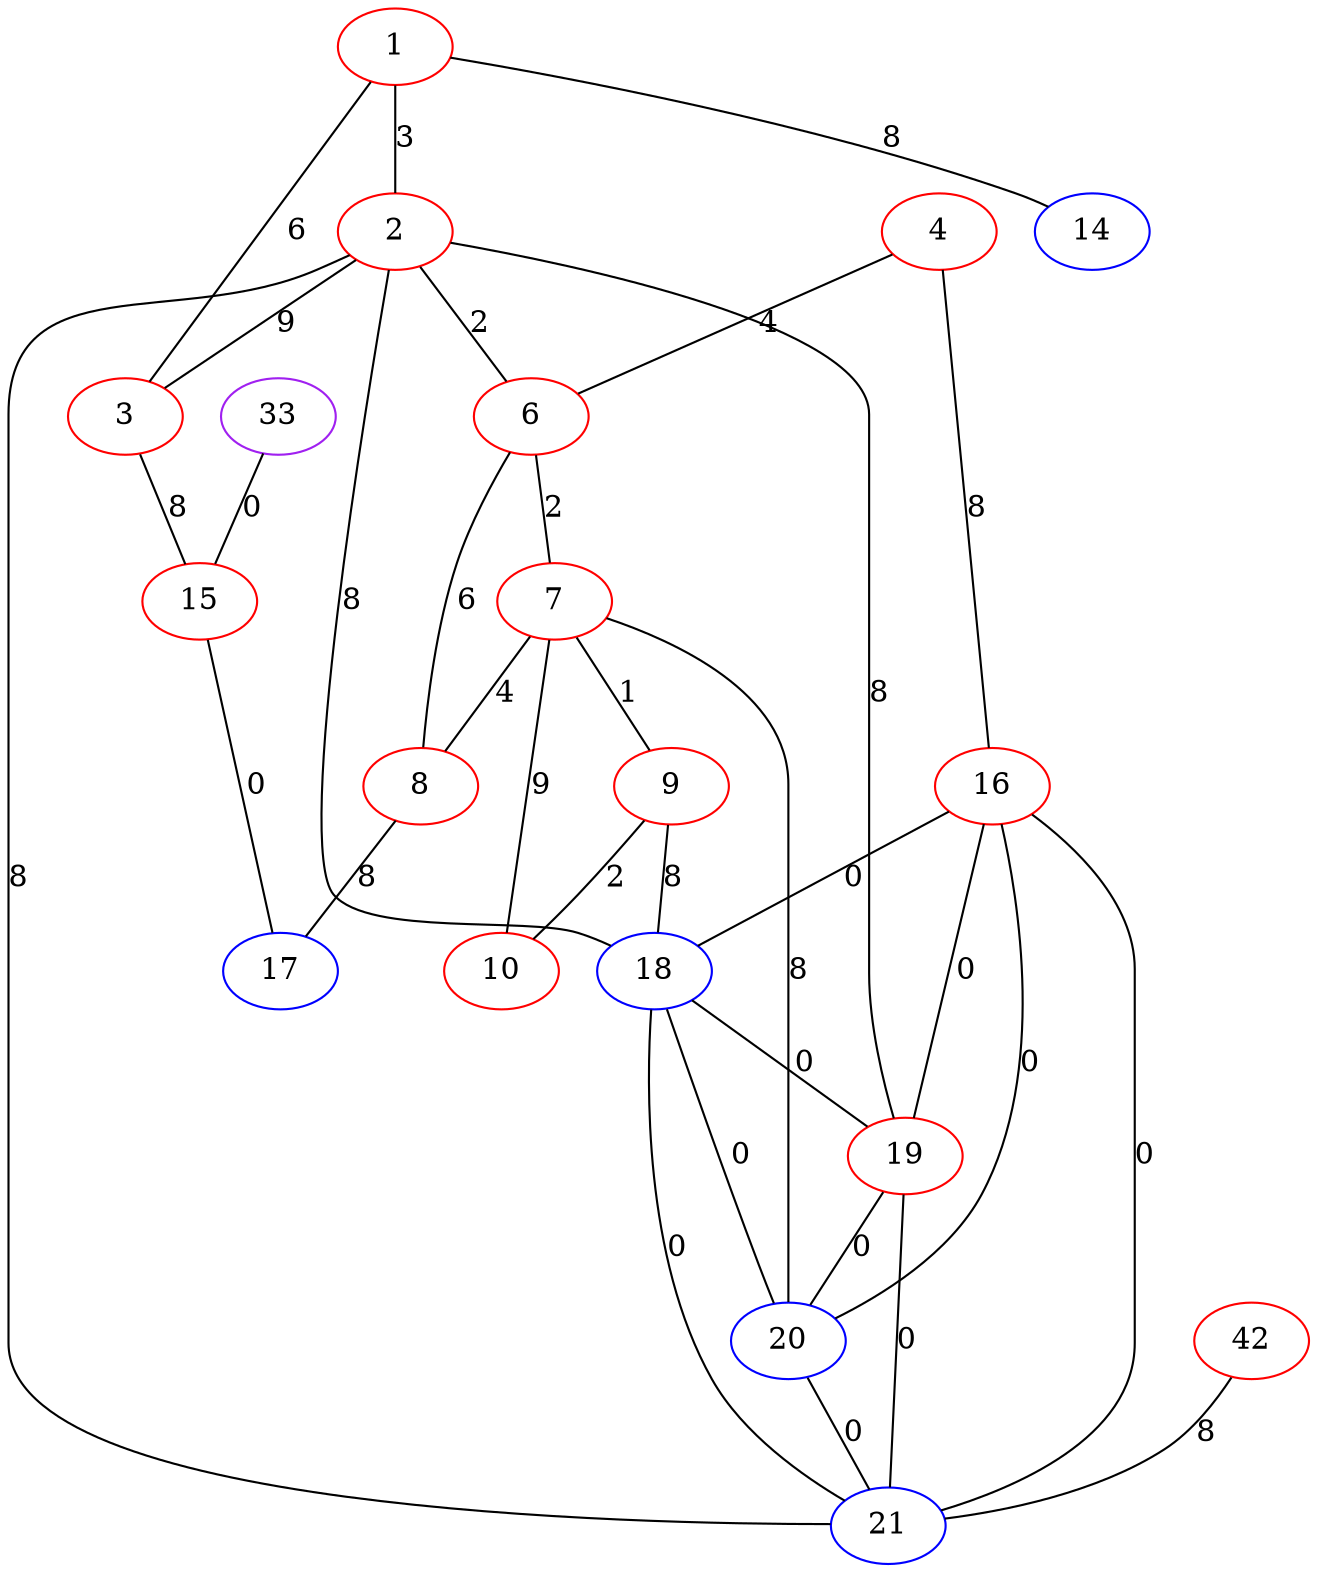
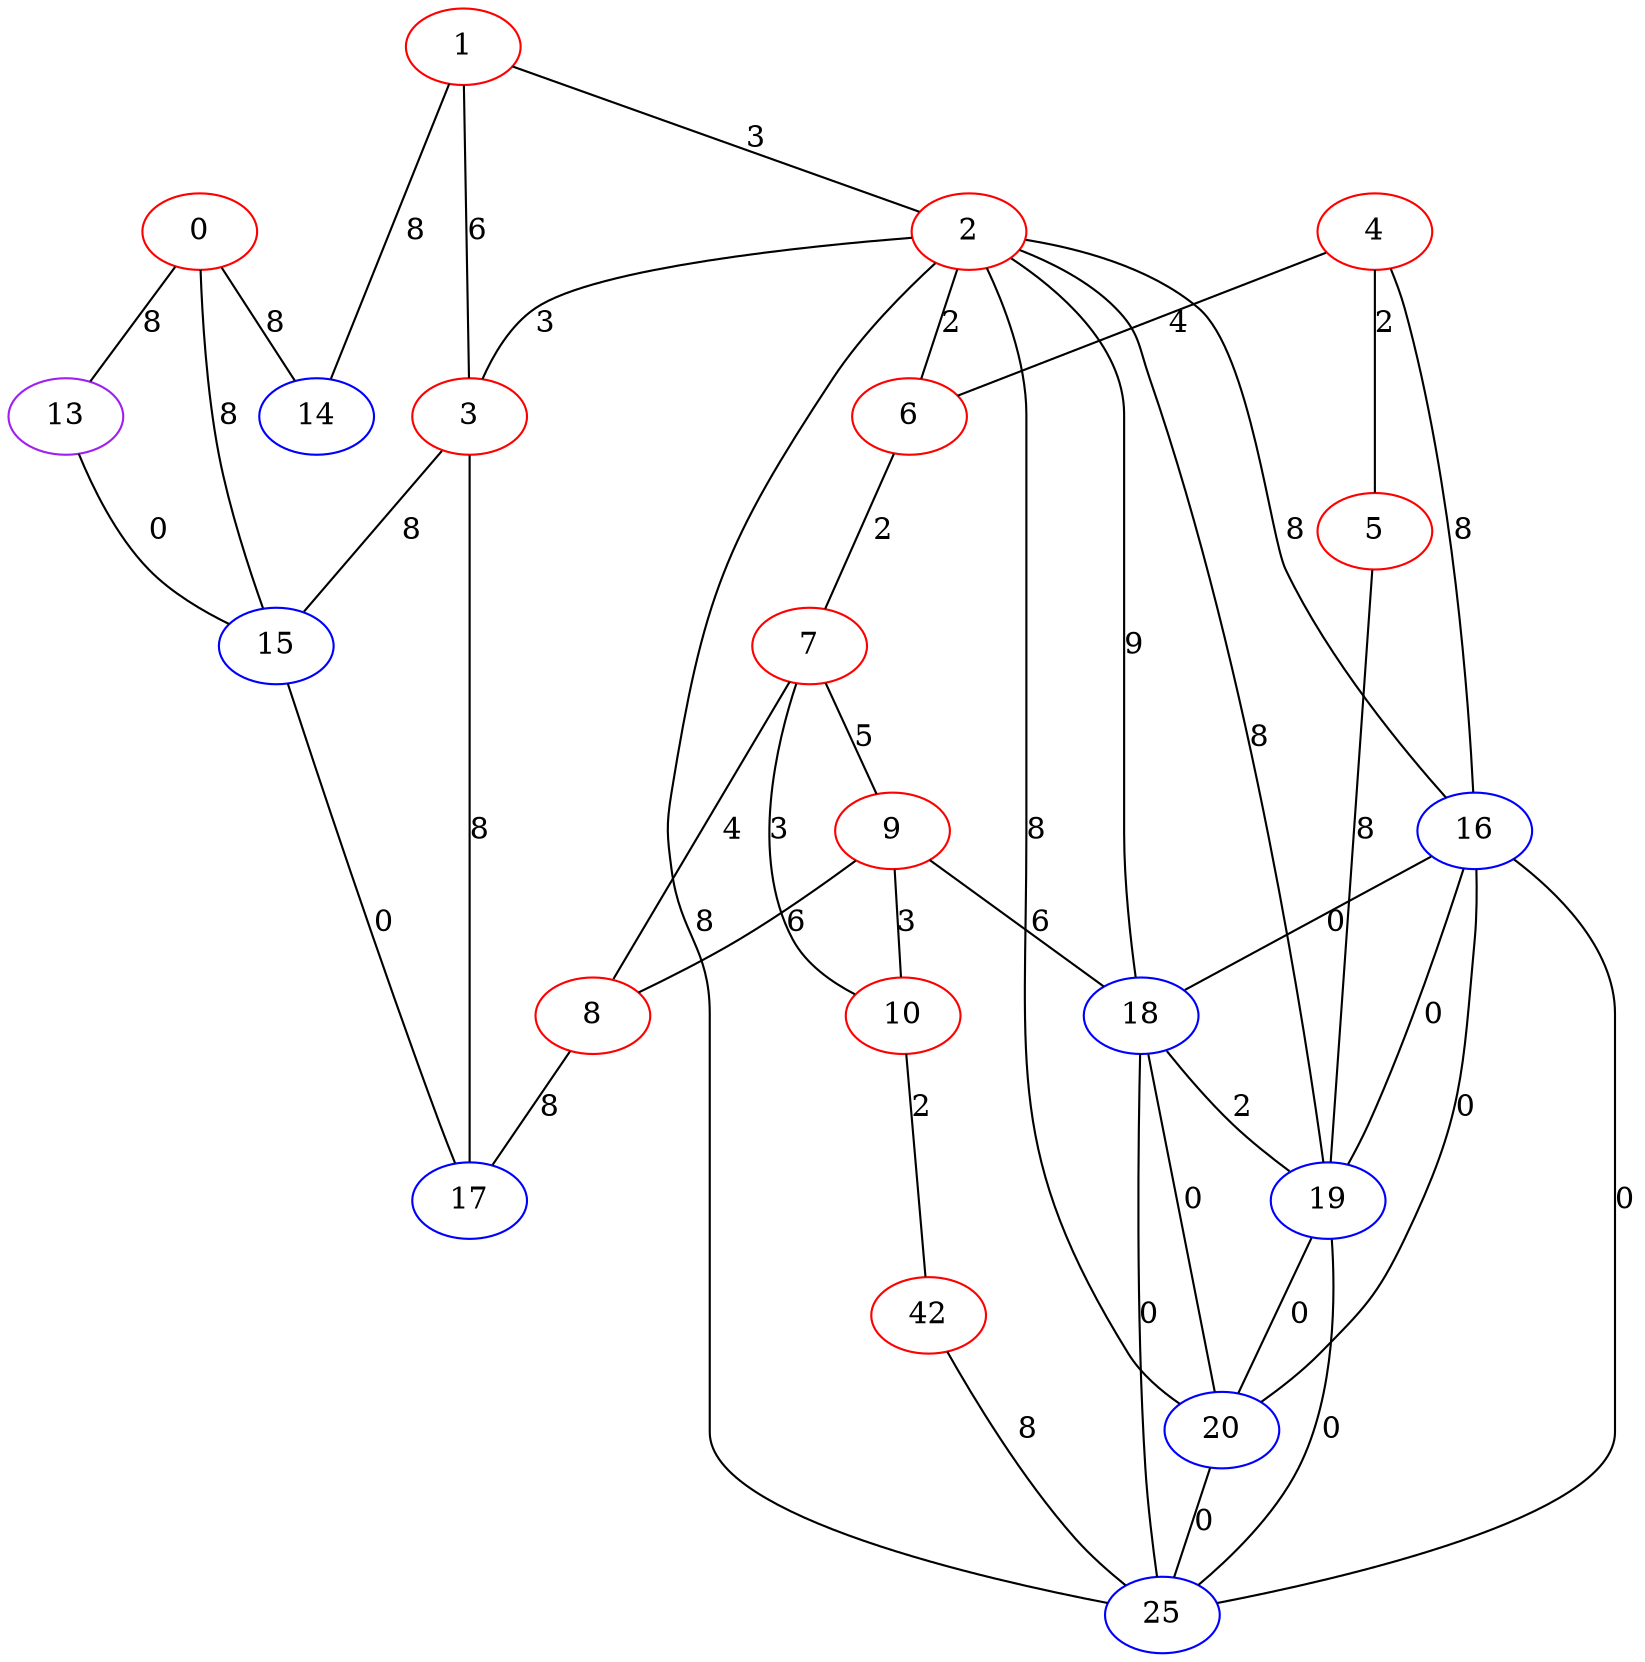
node "0": added
edge "2" -- "3": label "9" -> "3"
node "33": label "33" -> "13"
edge "2" -- "16": added, label "8"
node "5": added
edge "6" -- "8": now "9" -- "8"
node "15": color red -> blue
edge "2" -- "18": label "8" -> "9"
edge "7" -- "9": label "1" -> "5"
edge "7" -- "10": label "9" -> "3"
node "16": color red -> blue
edge "3" -- "17": added, label "8"
edge "9" -- "10": label "2" -> "3"
edge "9" -- "18": label "8" -> "6"
edge "7" -- "20": now "2" -- "20"
edge "18" -- "19": label "0" -> "2"
node "19": color red -> blue
edge "10" -- "42": added, label "2"
node "21": label "21" -> "25"
